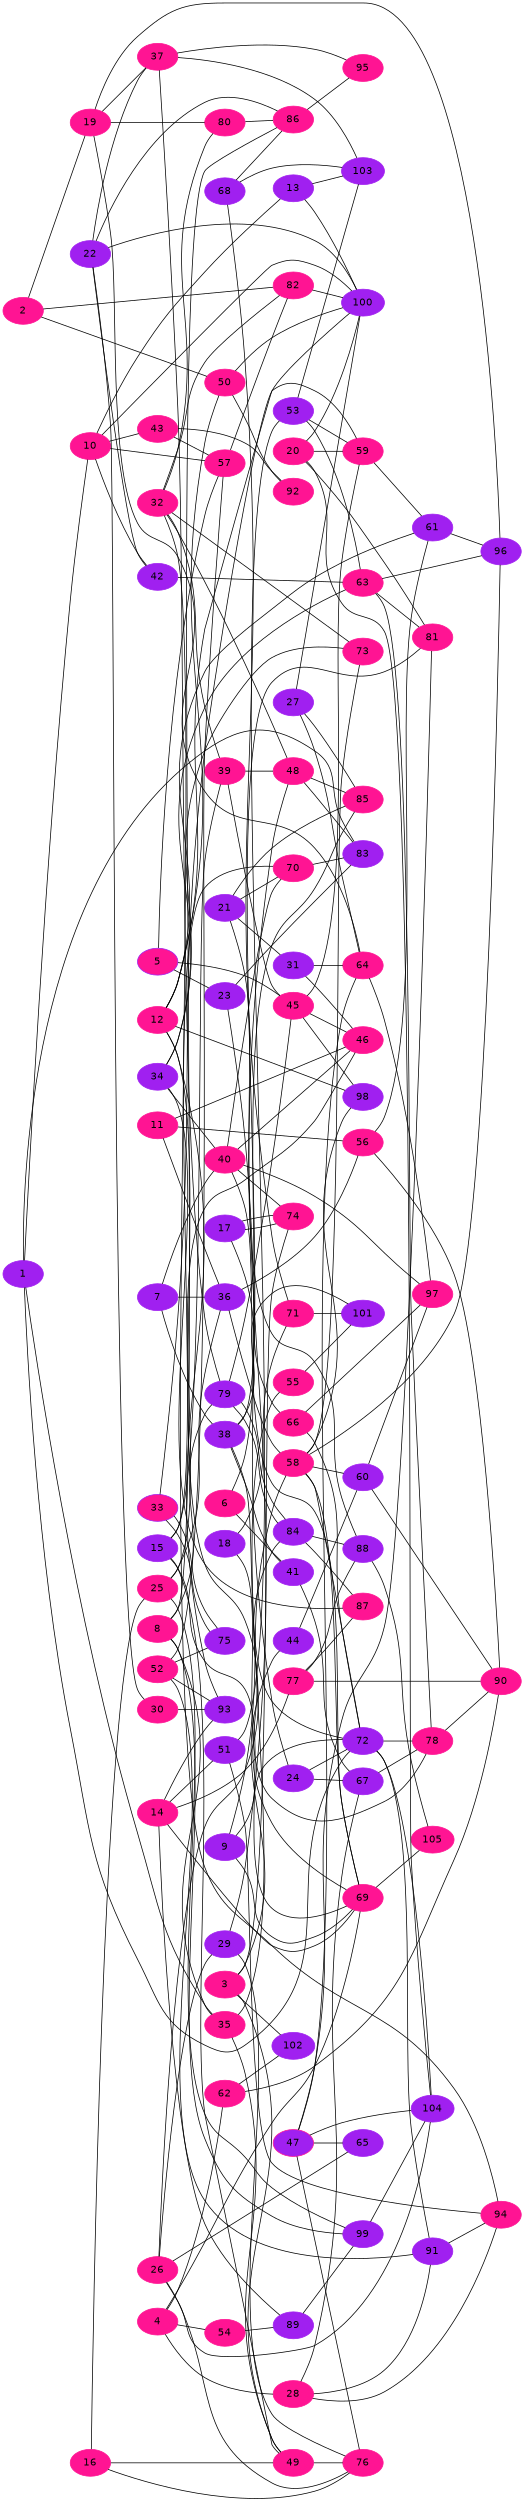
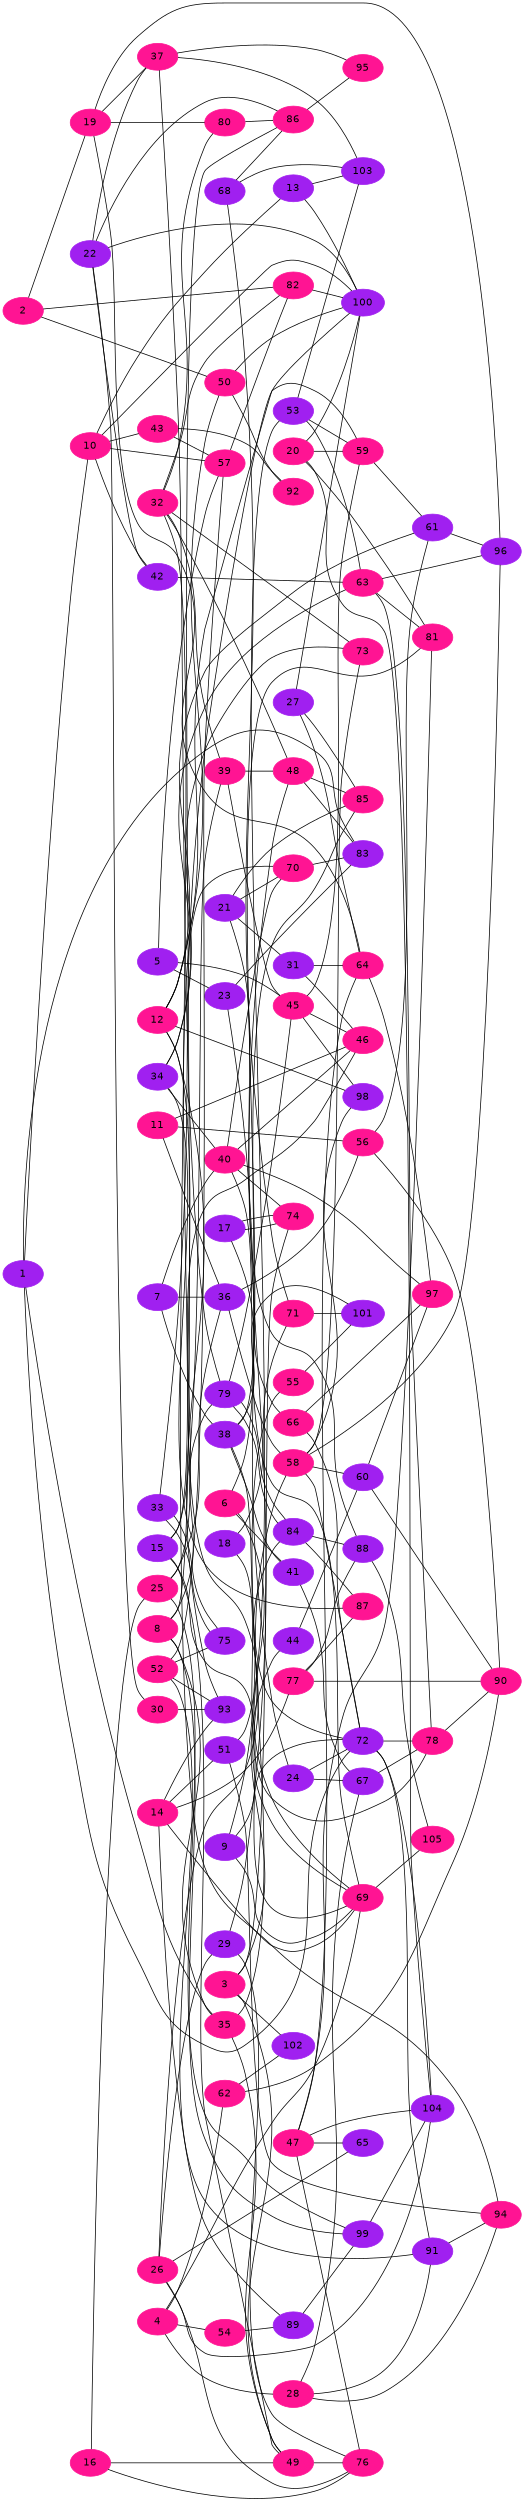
node "5": fillcolor deeppink -> purple
node "33": fillcolor deeppink -> purple
edge "58" -- "69": now "6" -- "69"
node "47": fillcolor purple -> deeppink
